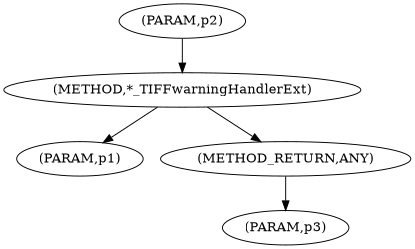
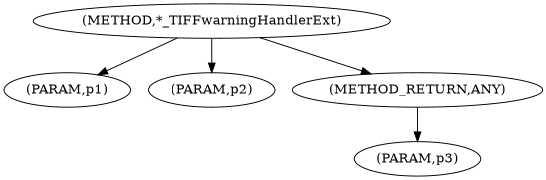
edge "(PARAM,p2)" -> "(METHOD,*_TIFFwarningHandlerExt)": reversed
